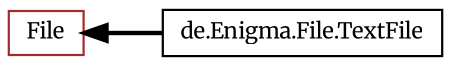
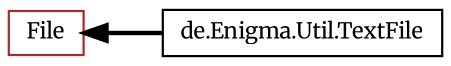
node "de.Enigma.File.TextFile": label "de.Enigma.File.TextFile" -> "de.Enigma.Util.TextFile"
